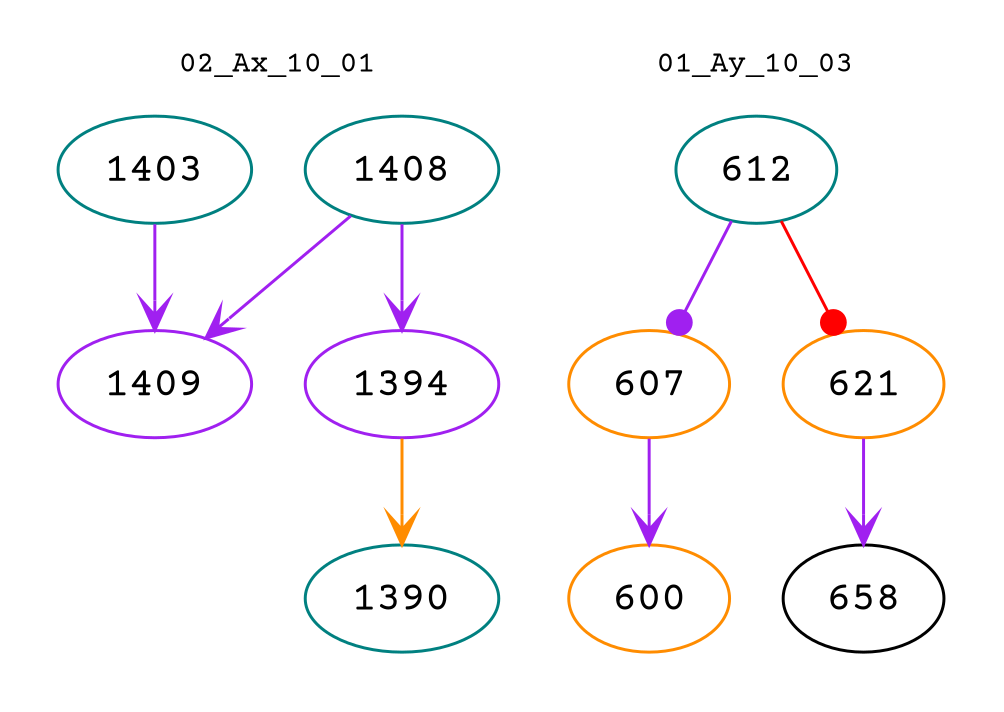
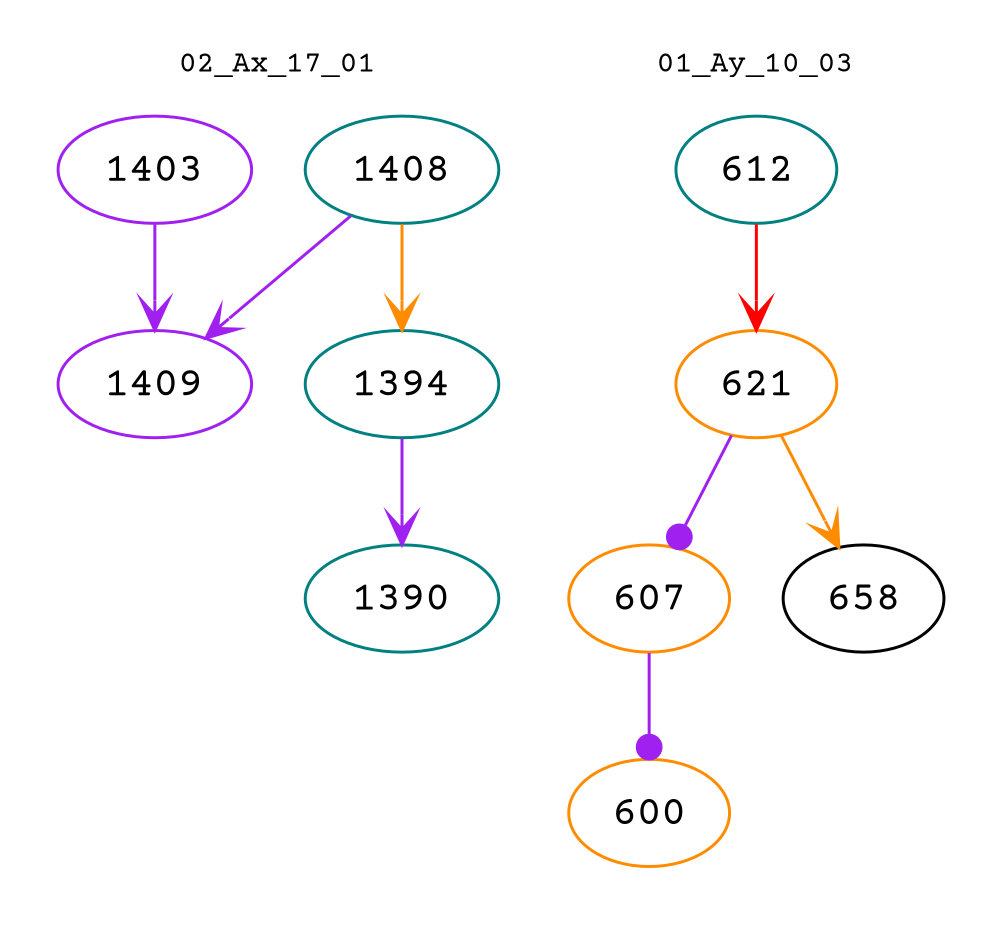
cluster "02_Ax_10_01": label "02_Ax_10_01" -> "02_Ax_17_01"
node "1403": color teal -> purple
edge "1408" -> "1394": color purple -> darkorange
edge "612" -> "607": now "621" -> "607"
edge "612" -> "621": arrowhead dot -> vee
node "1394": color purple -> teal
edge "1394" -> "1390": color darkorange -> purple
edge "607" -> "600": arrowhead vee -> dot
edge "621" -> "658": color purple -> darkorange
